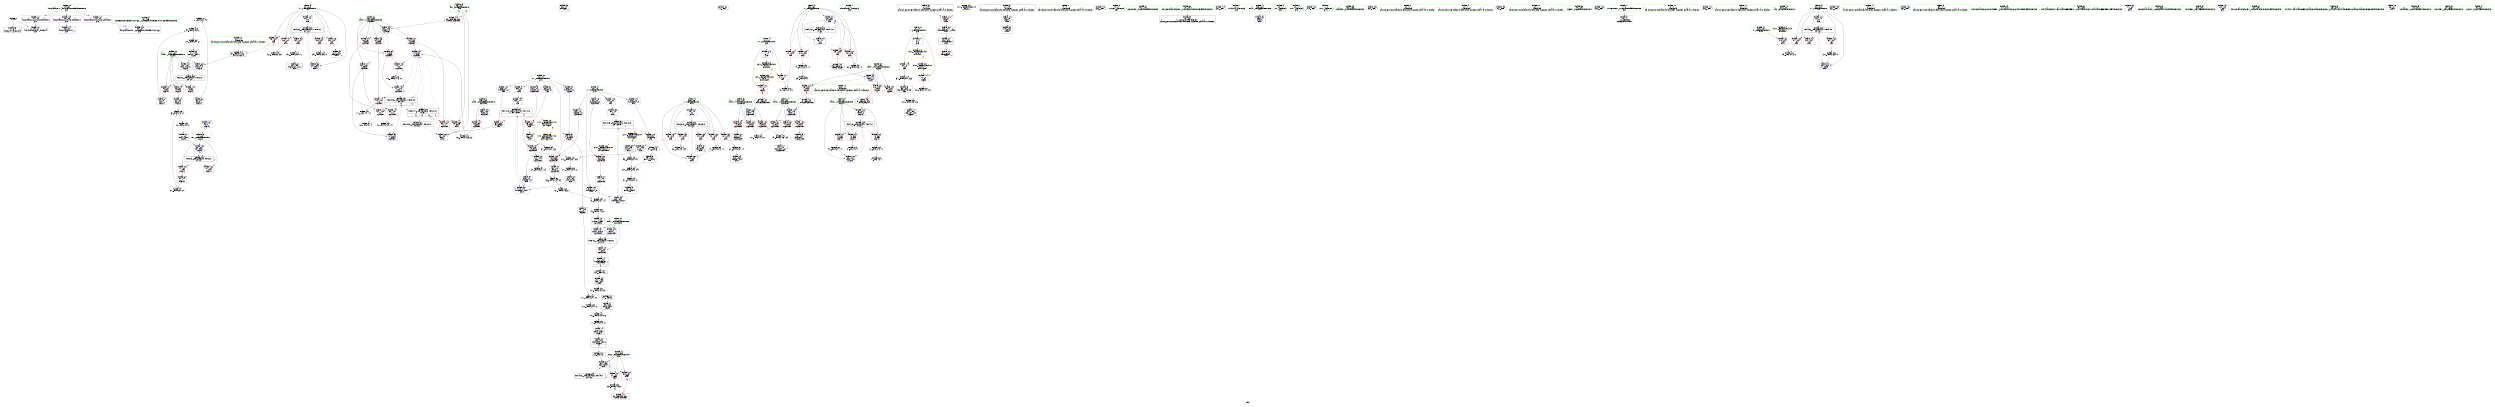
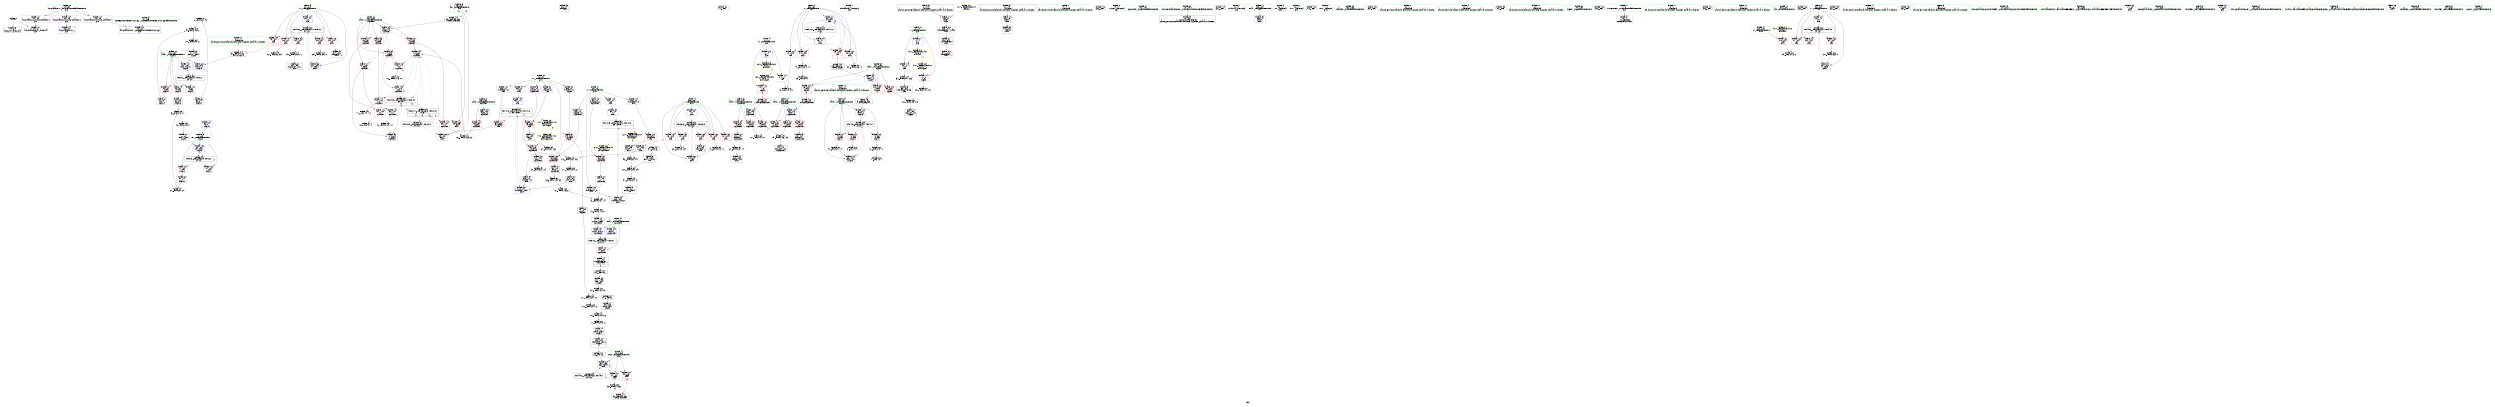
node "NodeID: 428": added
